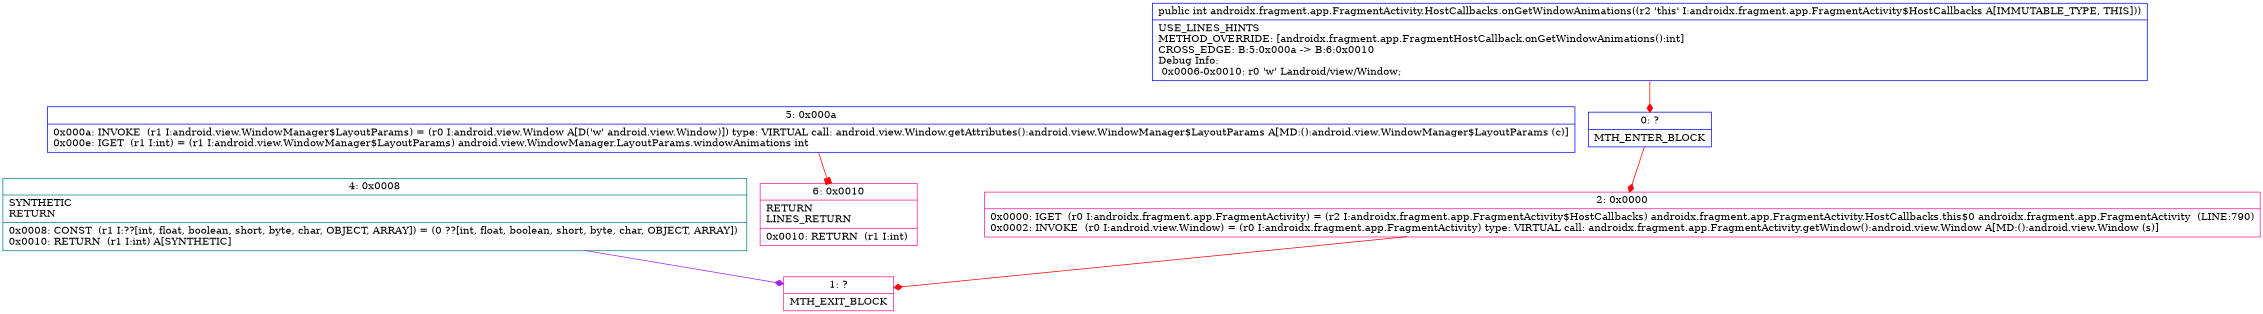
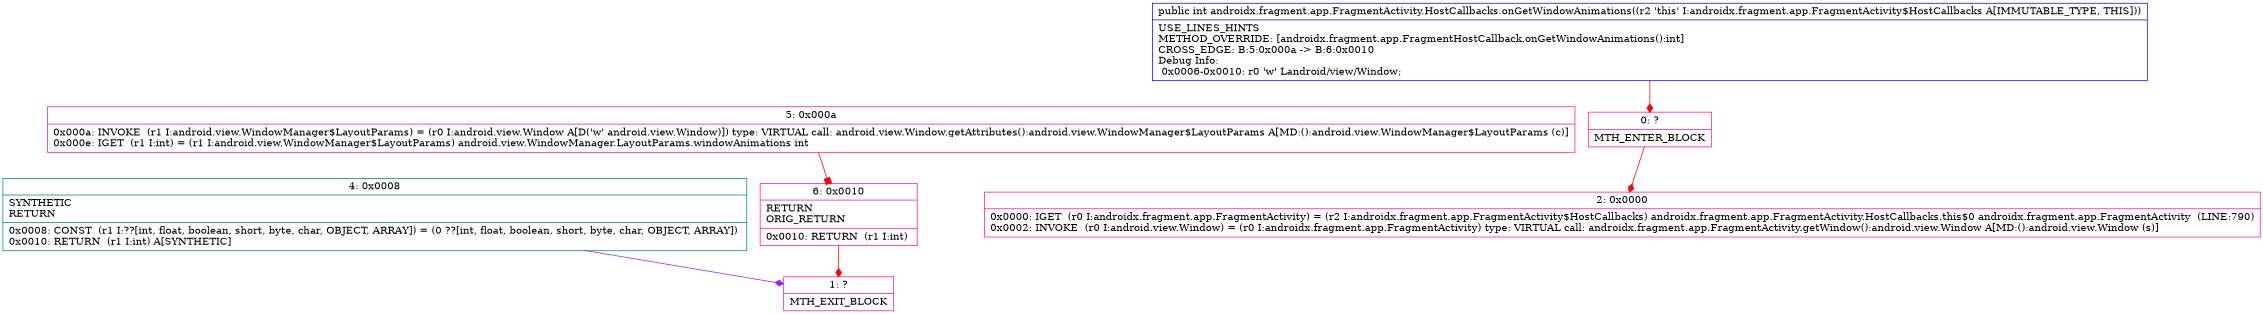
node "5: 0x000a": color blue -> deeppink
node "0: ?": color blue -> deeppink
node "6: 0x0010": text "LINES_RETURN" -> "ORIG_RETURN"
edge "2: 0x0000" -> "1: ?": now "6: 0x0010" -> "1: ?"
